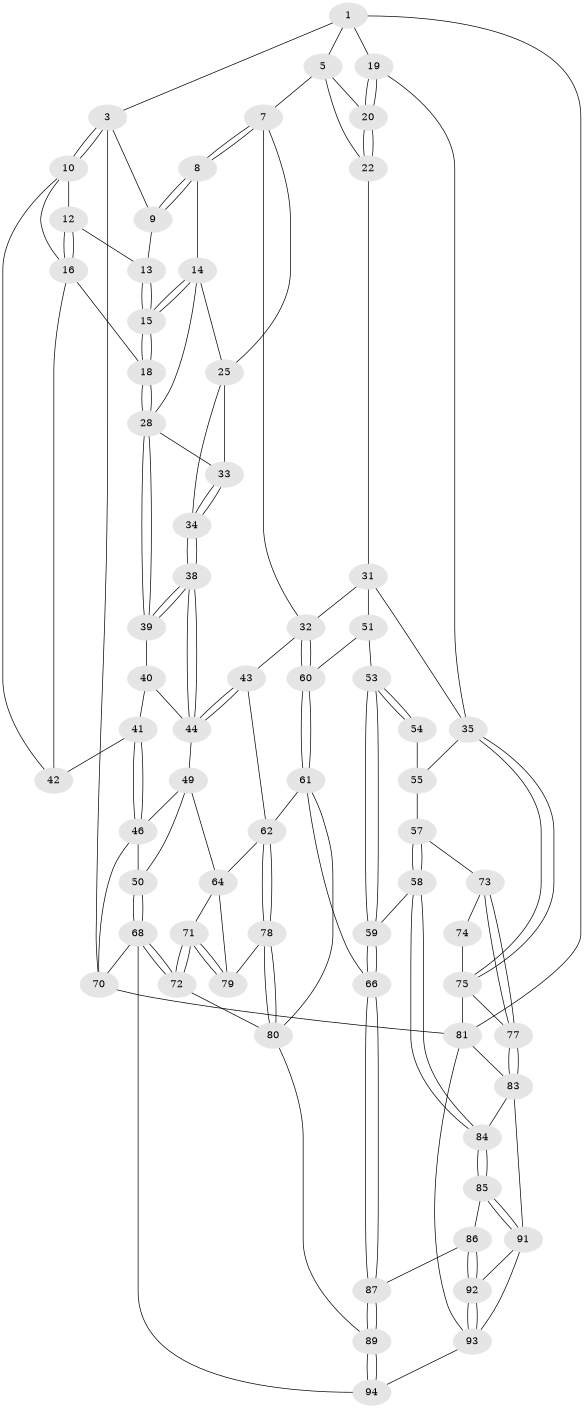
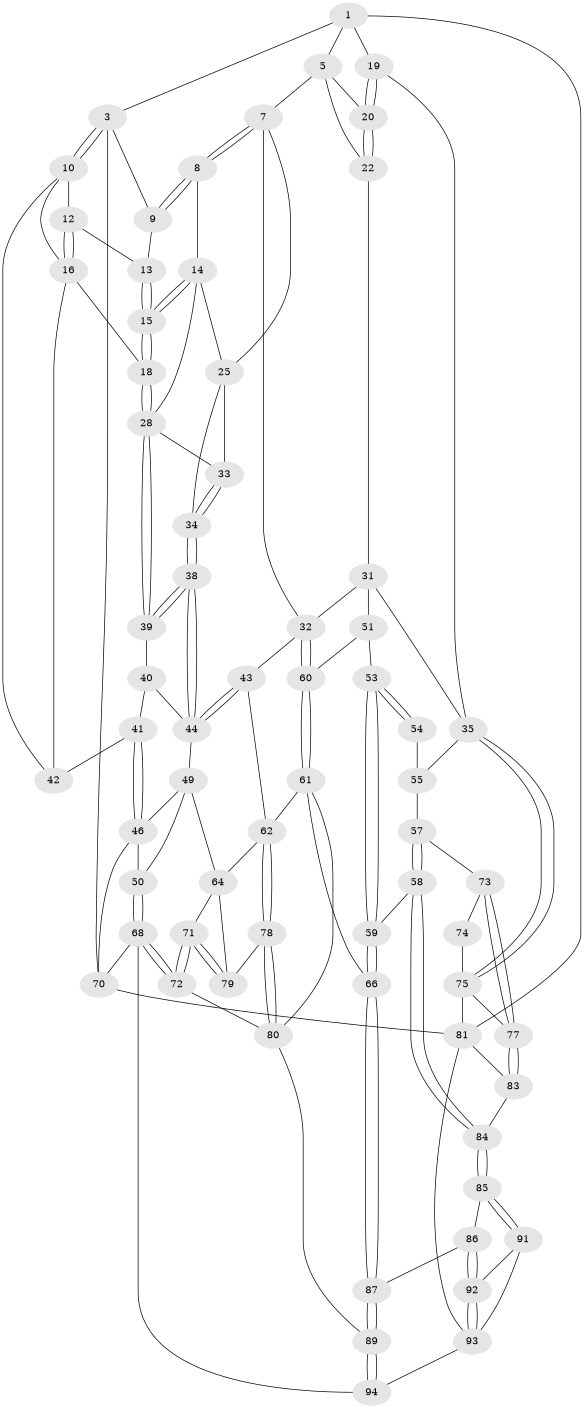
edge "83" -- "91": removed
